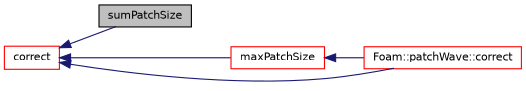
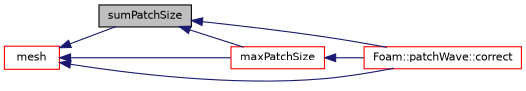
edge "Foam::patchWave::correct" -> "sumPatchSize": added
edge "maxPatchSize" -> "sumPatchSize": added
node "correct": label "correct" -> "mesh"
